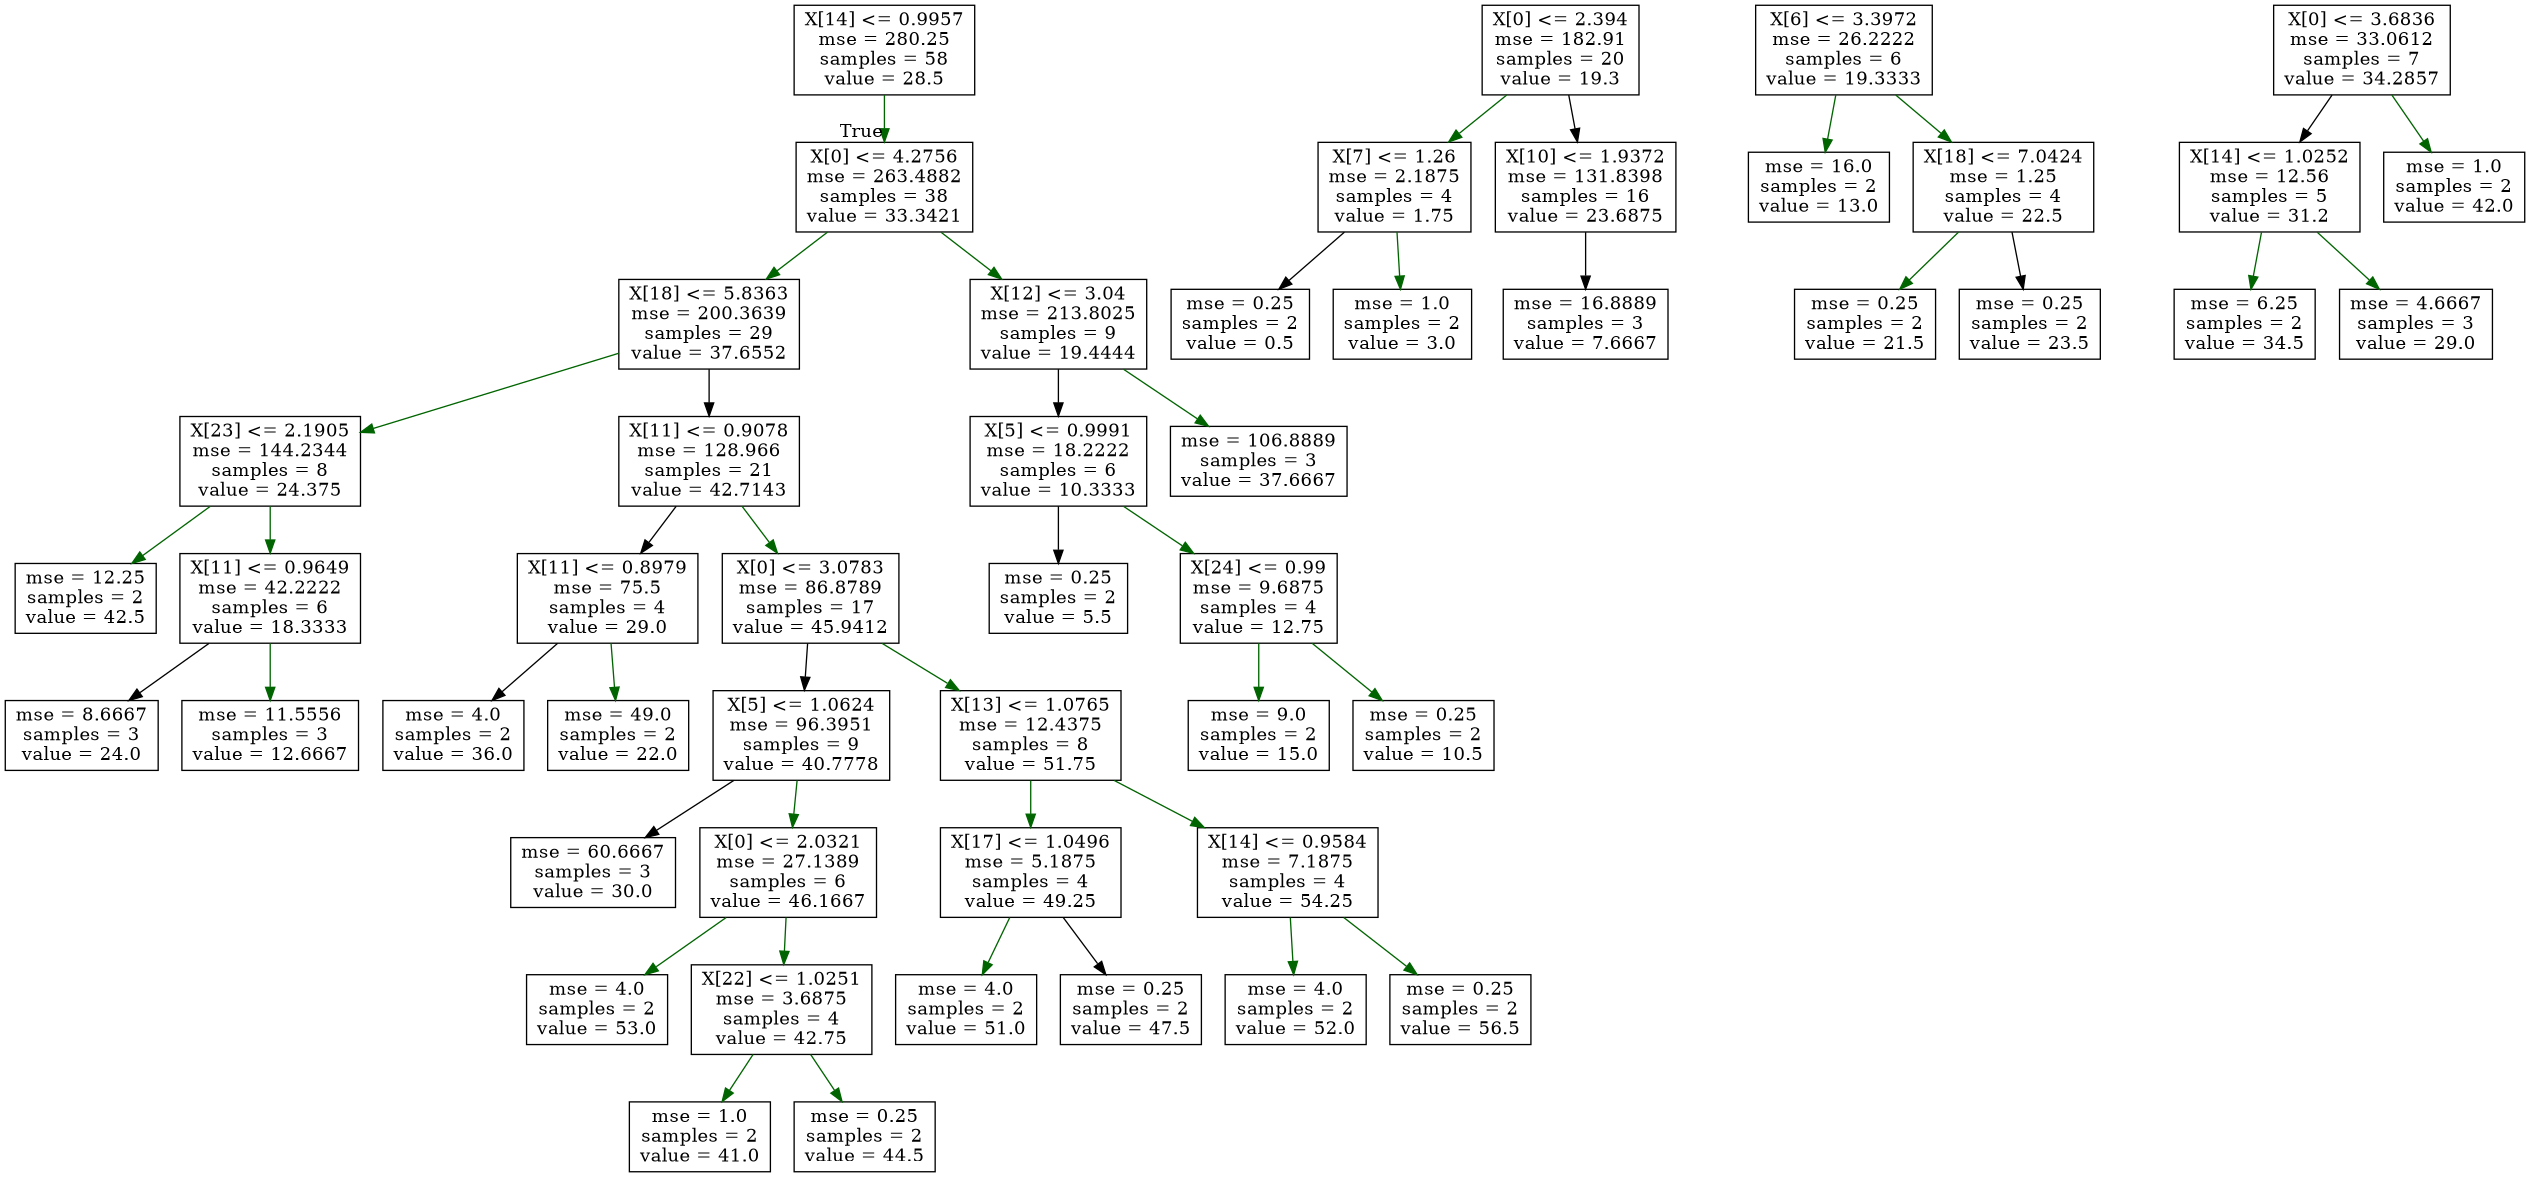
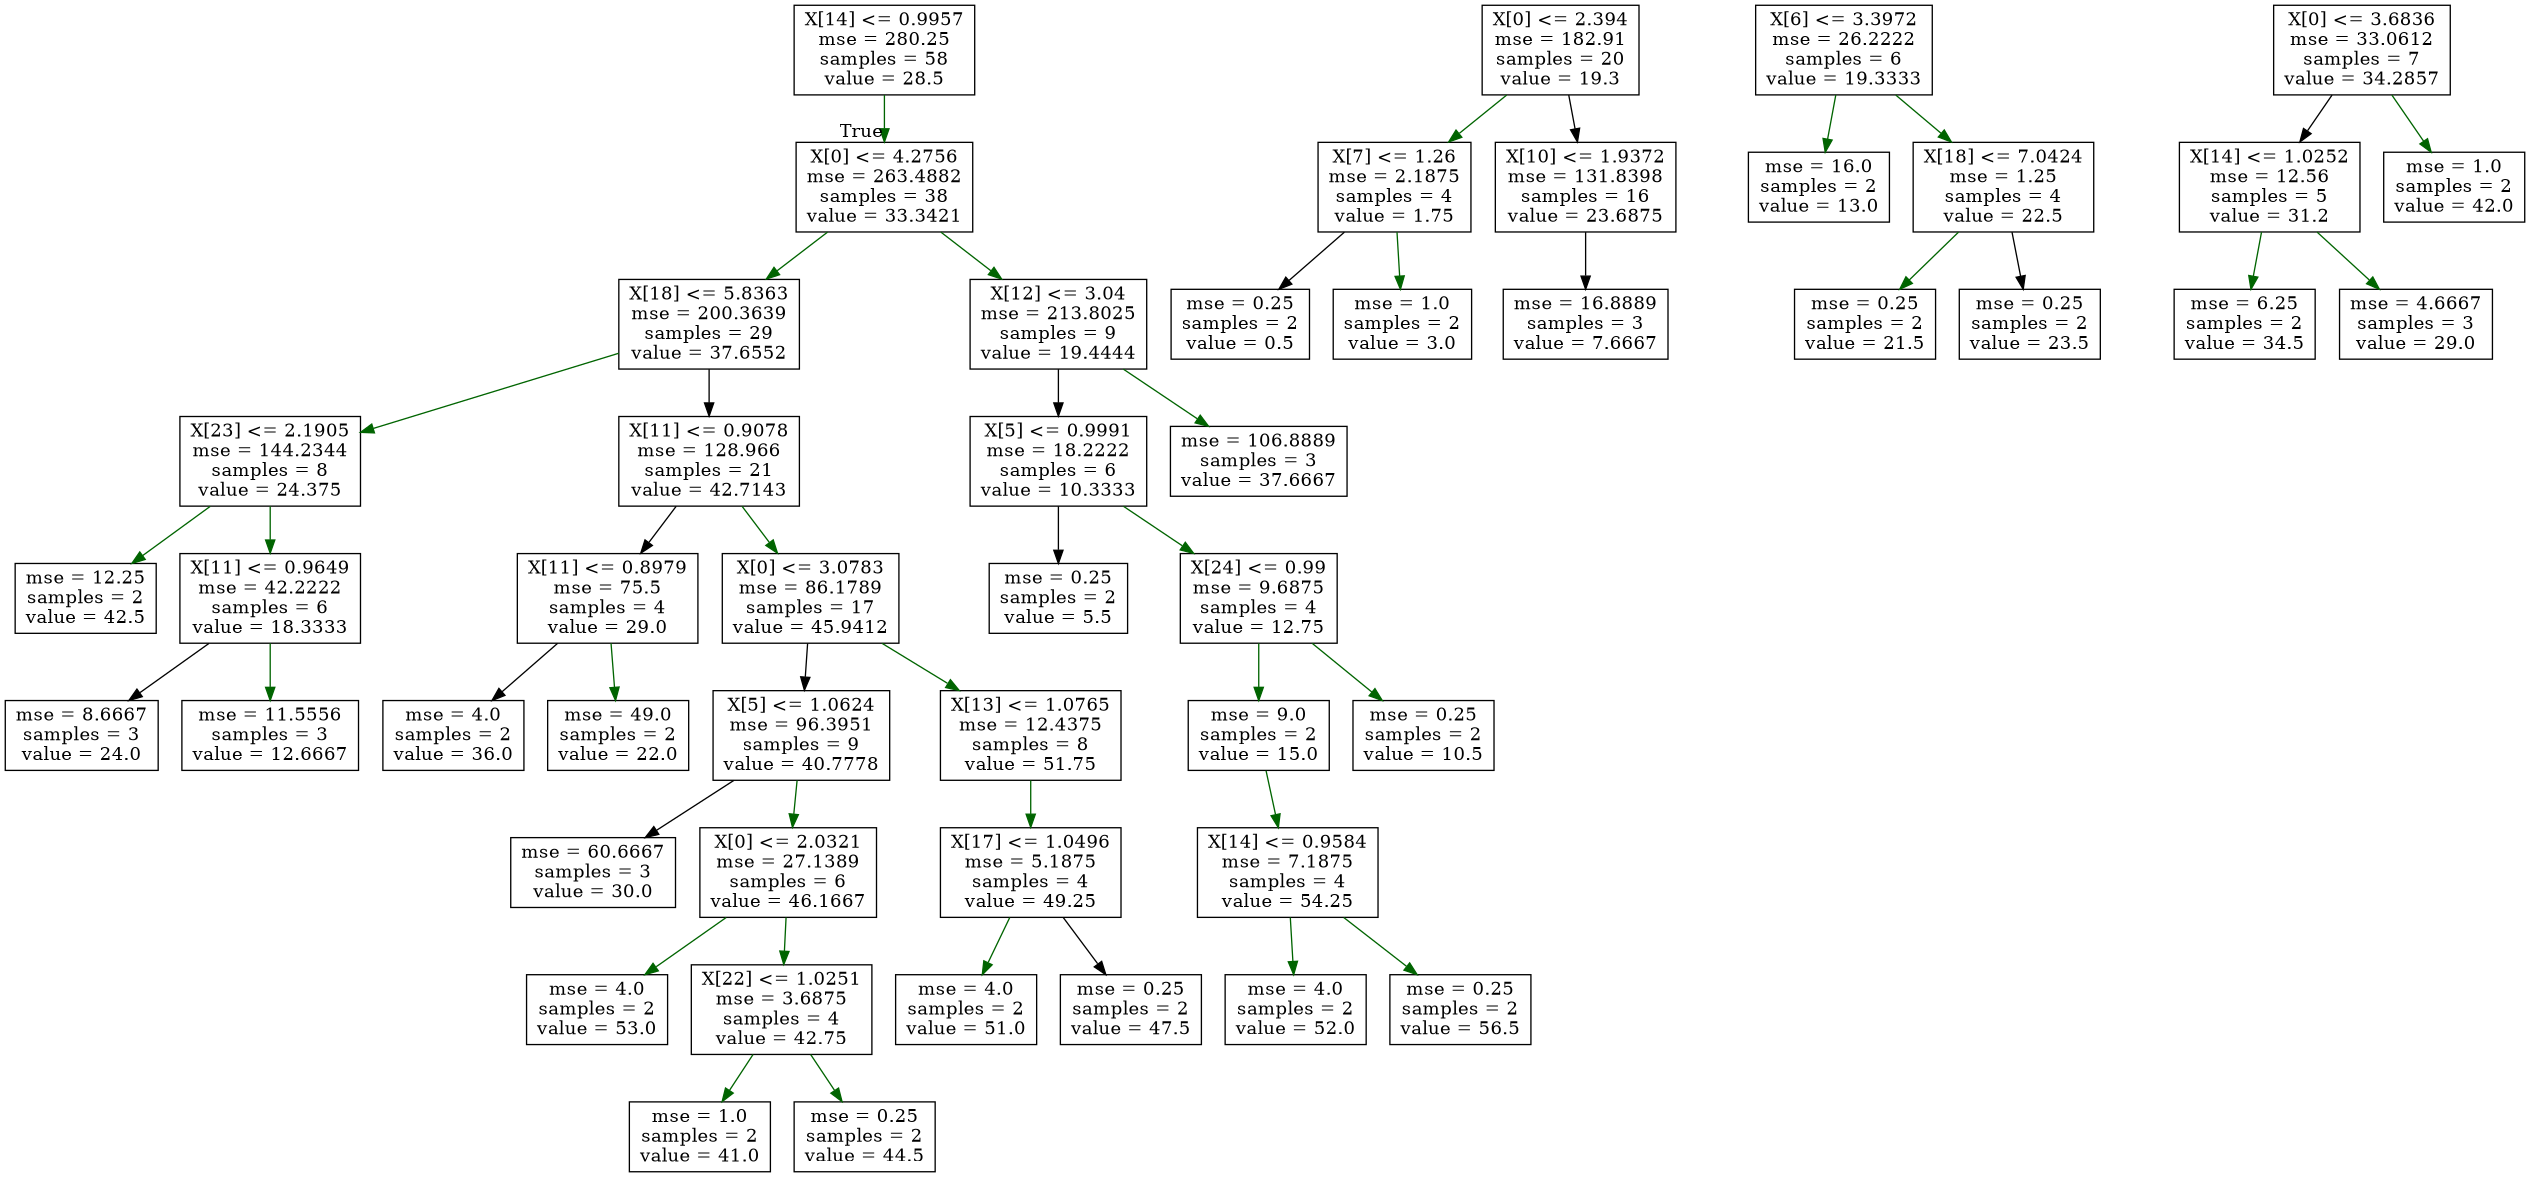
node "X[0] <= 3.0783 mse = 86.8789 samples = 17 value = 45.9412": label "X[0] <= 3.0783 mse = 86.8789 samples = 17 value = 45.9412" -> "X[0] <= 3.0783 mse = 86.1789 samples = 17 value = 45.9412"
edge "X[13] <= 1.0765 mse = 12.4375 samples = 8 value = 51.75" -> "X[14] <= 0.9584 mse = 7.1875 samples = 4 value = 54.25": now "mse = 9.0 samples = 2 value = 15.0" -> "X[14] <= 0.9584 mse = 7.1875 samples = 4 value = 54.25"
